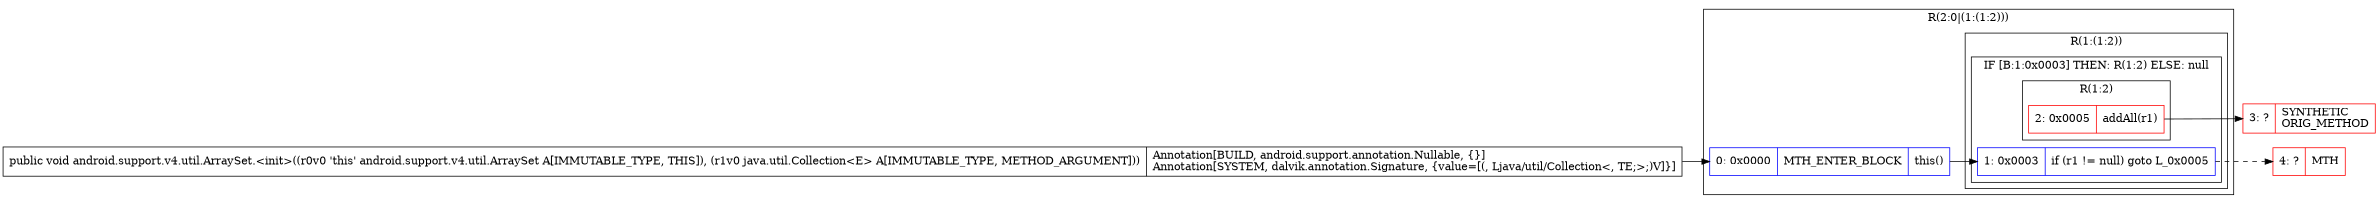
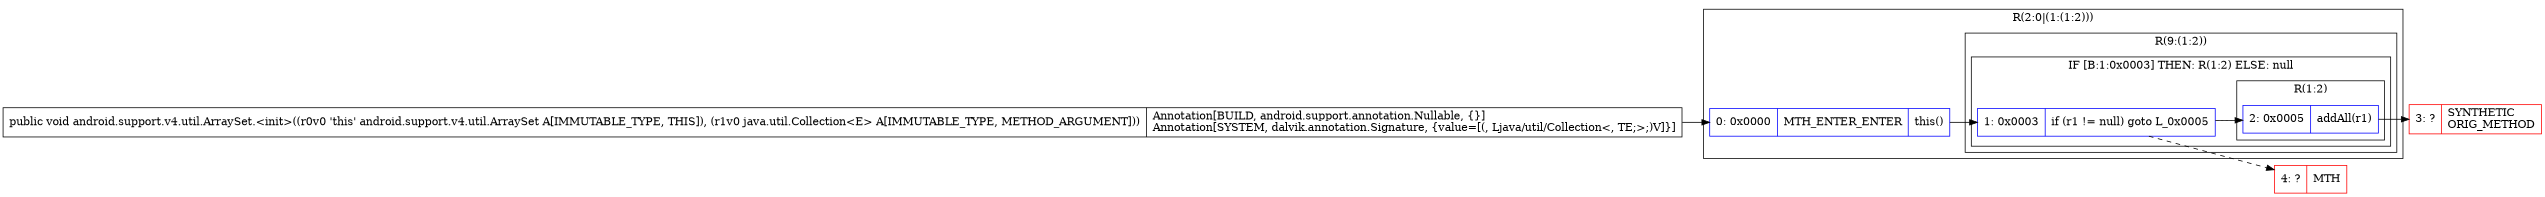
cluster "R(1:(1:2))": label "R(1:(1:2))" -> "R(9:(1:2))"
node "2: 0x0005": color red -> blue
edge "1: 0x0003" -> "2: 0x0005": added
node "0: 0x0000": text "MTH_ENTER_BLOCK" -> "MTH_ENTER_ENTER"
